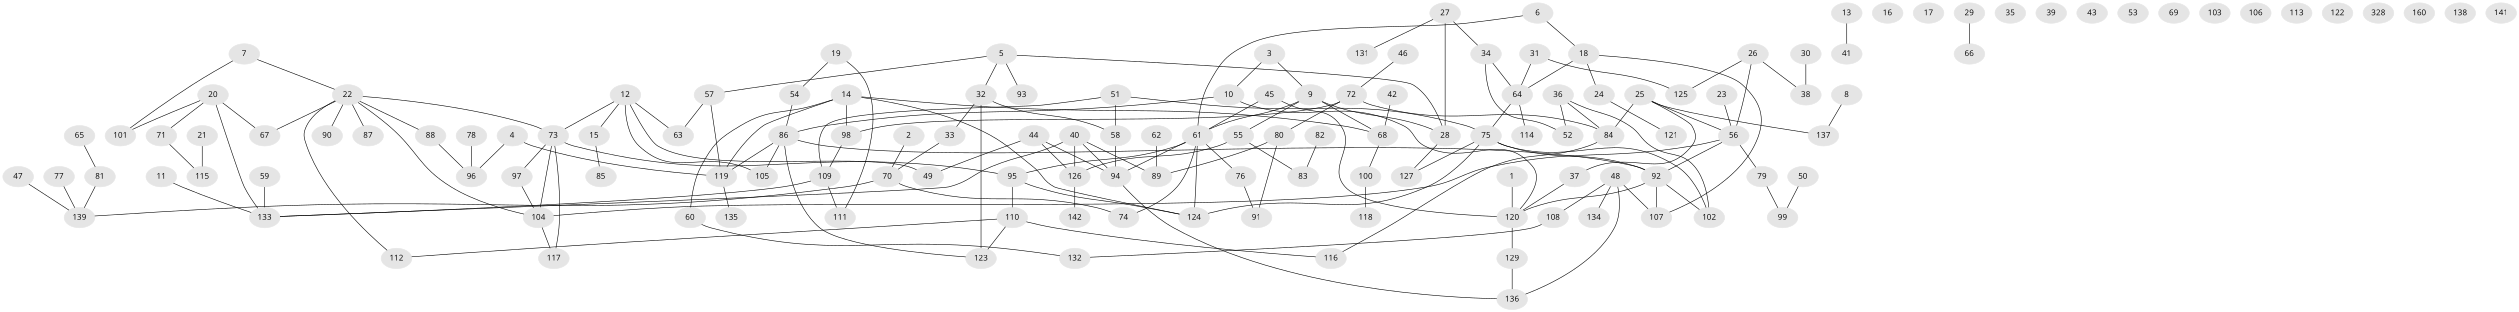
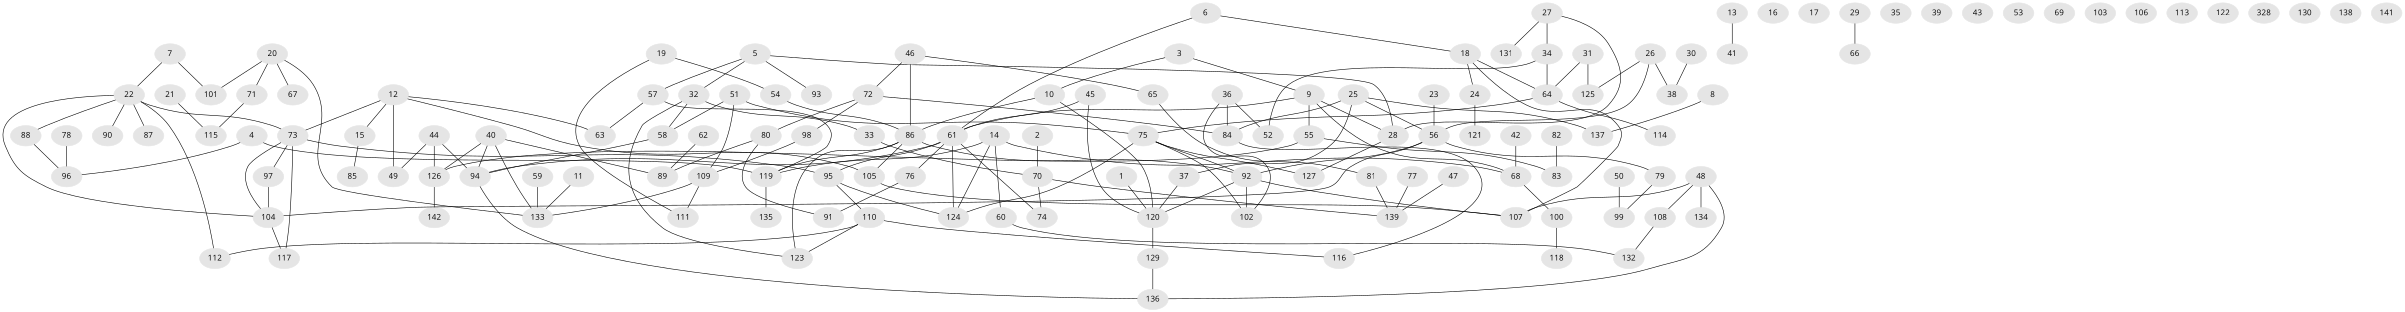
node "160": label "160" -> "130"
edge "46" -- "65": added
edge "46" -- "86": added
edge "22" -- "67": removed
edge "14" -- "98": removed
edge "105" -- "107": added
